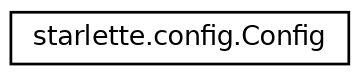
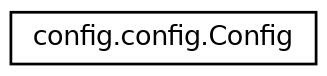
node "starlette.config.Config": label "starlette.config.Config" -> "config.config.Config"
